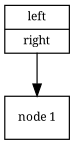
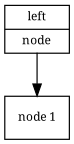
node "left": text "right" -> "node"
